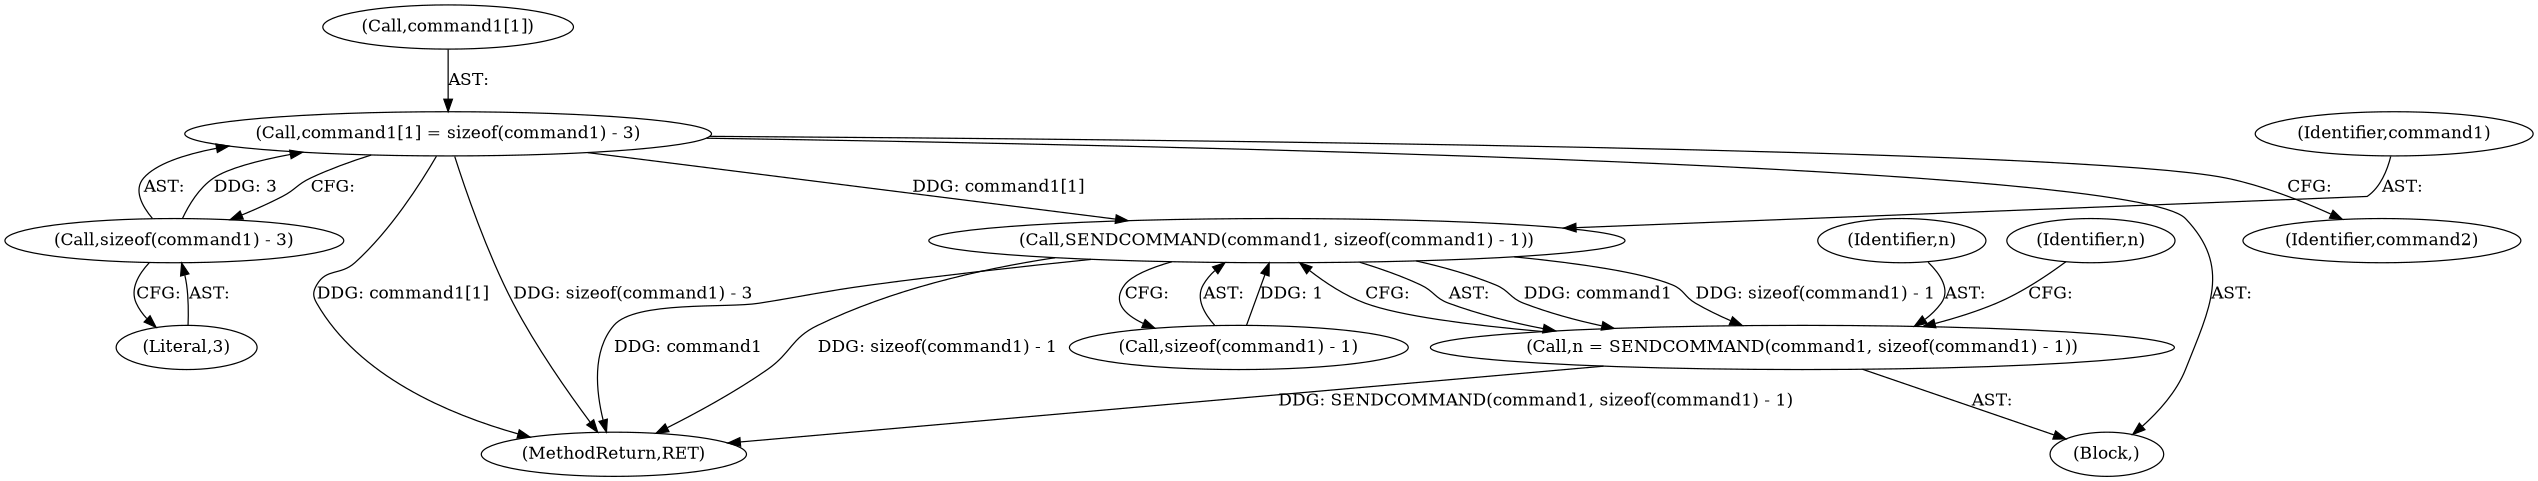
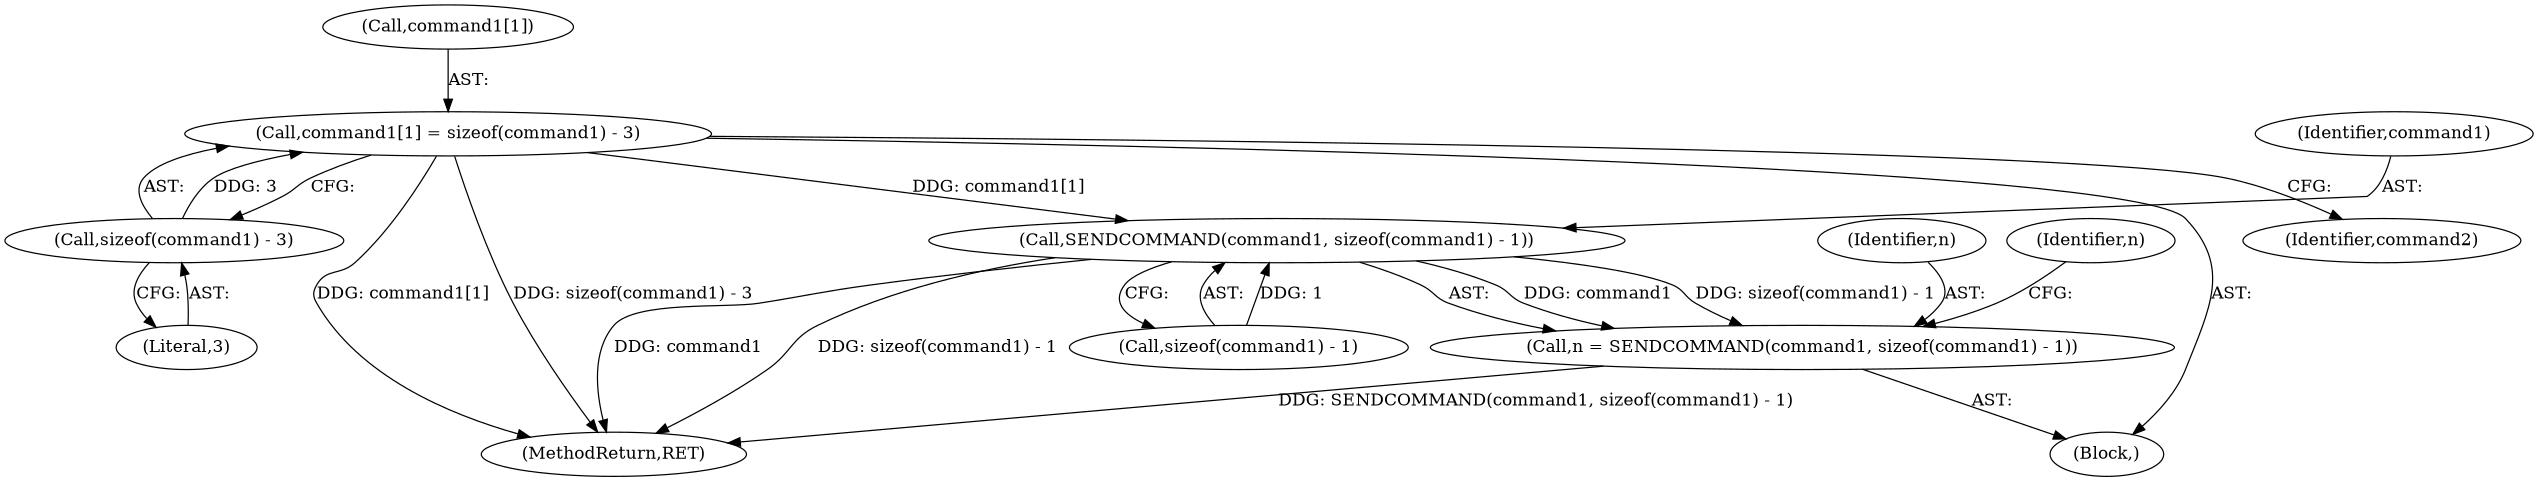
edge "(Call,n = SENDCOMMAND(command1, sizeof(command1) - 1))" -> "(Call,SENDCOMMAND(command1, sizeof(command1) - 1))": removed, label "CFG:"
